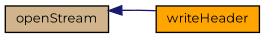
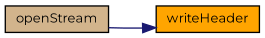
edge "writeHeader" -> "openStream": reversed
